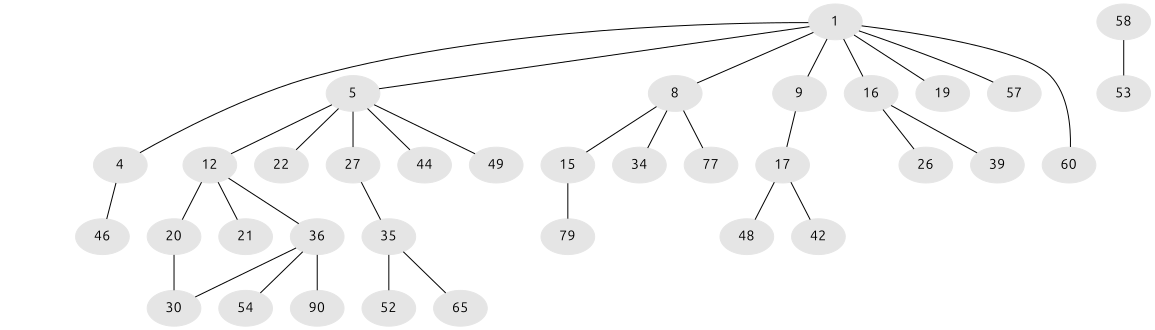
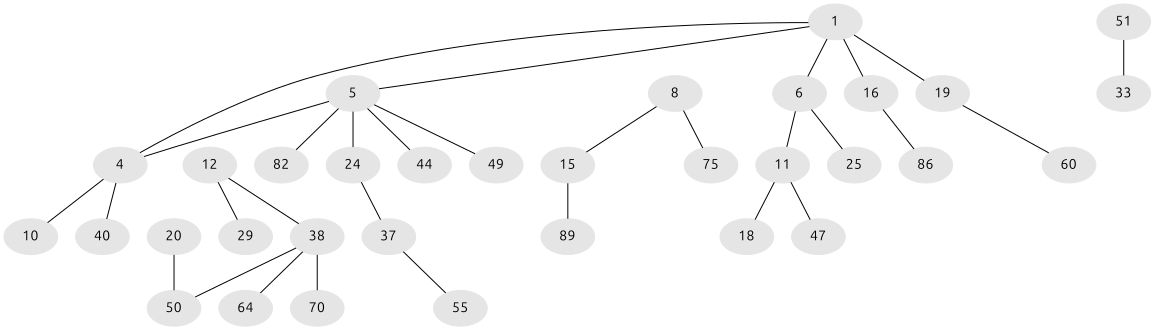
node "58": label "58" -> "51"
edge "1" -- "60": now "19" -- "60"
edge "1" -- "8": removed
node "9": label "9" -> "6"
node "57": removed
node "53": label "53" -> "33"
edge "5" -- "12": now "5" -- "4"
node "22": label "22" -> "82"
node "27": label "27" -> "24"
node "34": removed
node "77": label "77" -> "75"
node "17": label "17" -> "11"
node "25": added
node "26": label "26" -> "86"
node "39": removed
edge "12" -- "20": removed
node "10": added
node "46": label "46" -> "40"
node "21": label "21" -> "29"
node "36": label "36" -> "38"
node "35": label "35" -> "37"
node "79": label "79" -> "89"
node "48": label "48" -> "18"
node "42": label "42" -> "47"
node "30": label "30" -> "50"
node "54": label "54" -> "64"
node "90": label "90" -> "70"
node "52": removed
node "65": label "65" -> "55"
